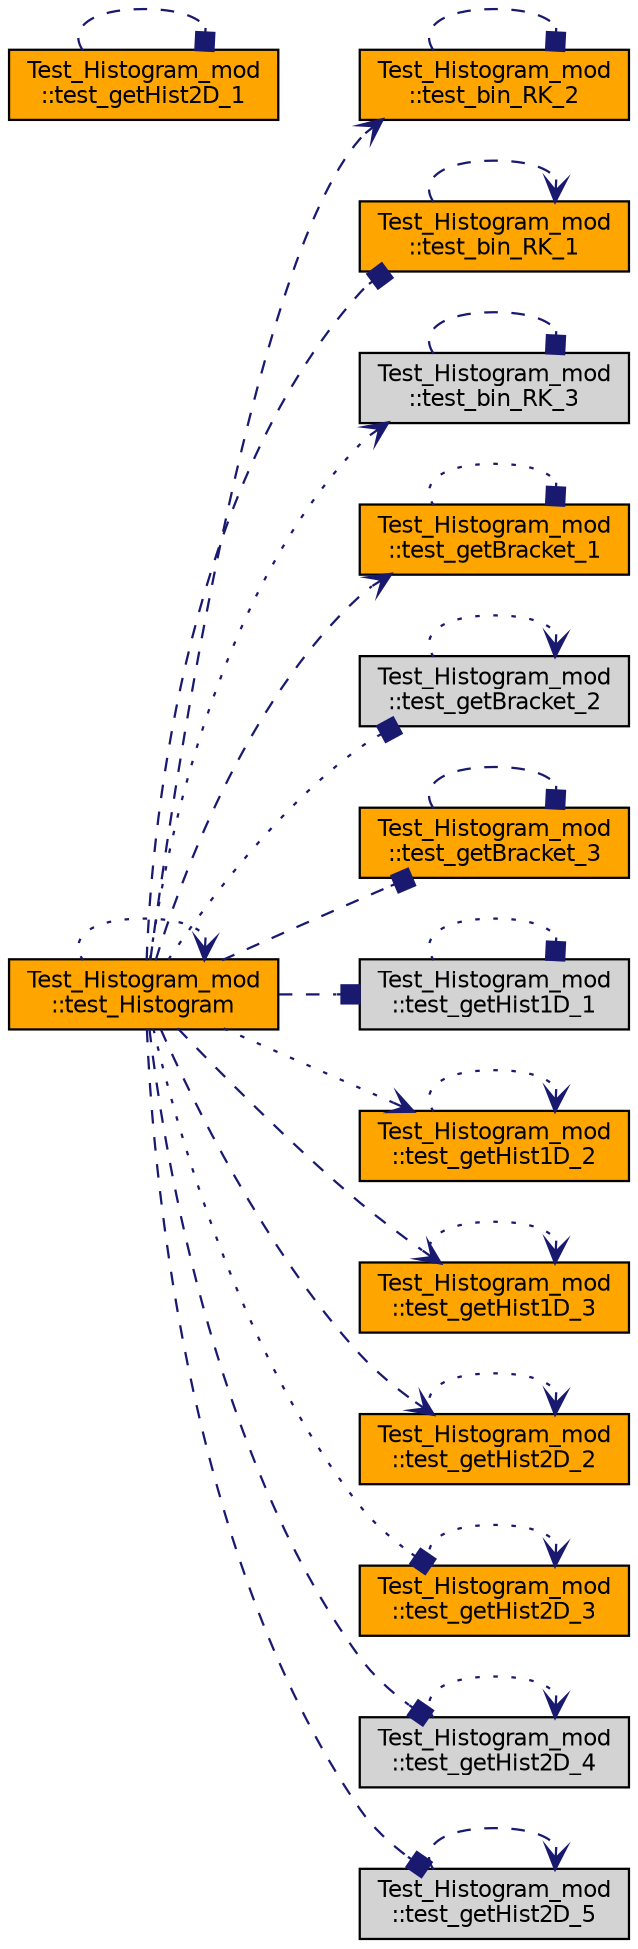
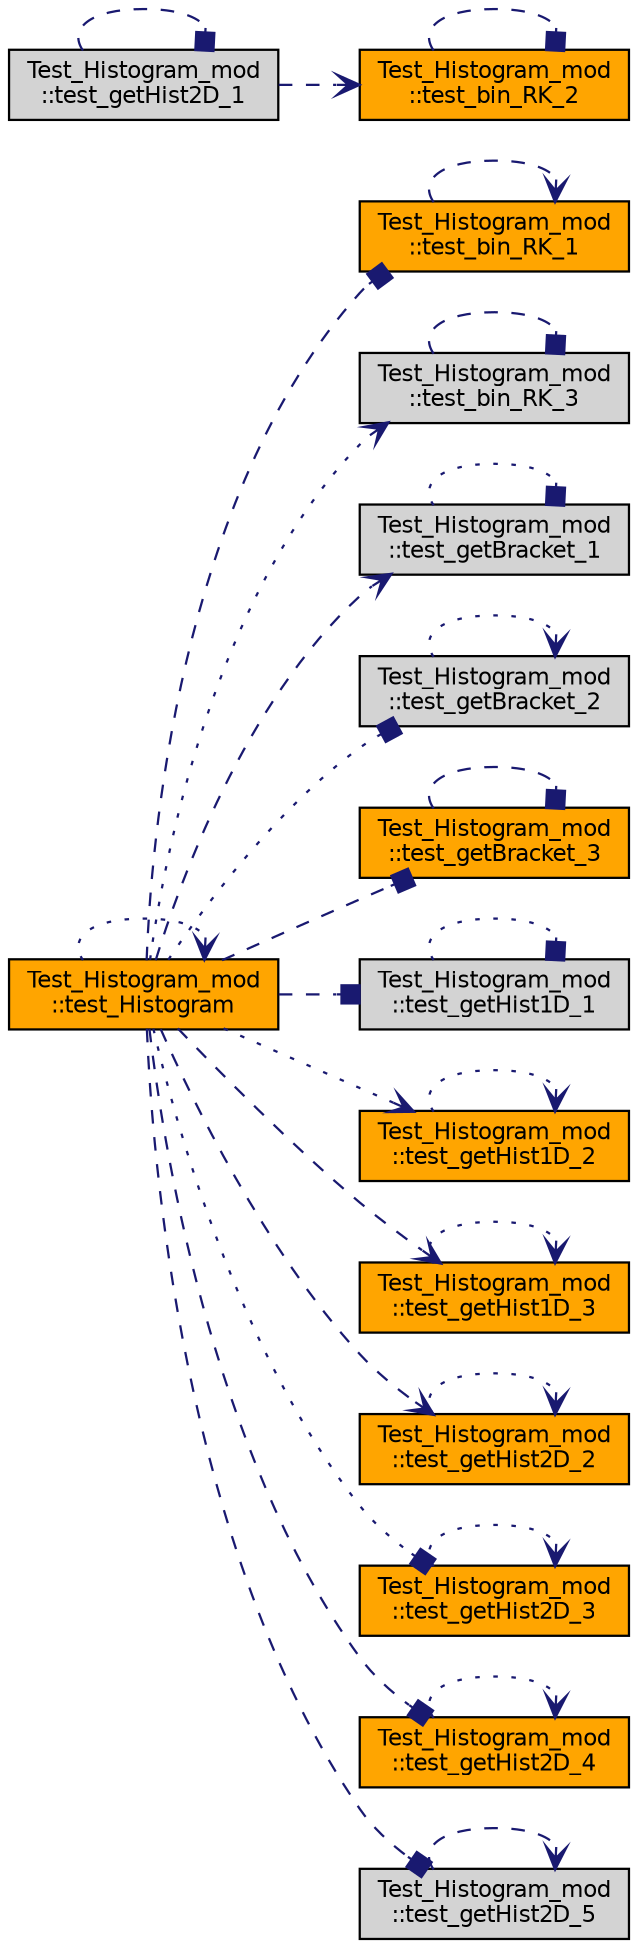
node "Test_Histogram_mod ::test_getHist2D_1": fillcolor orange -> lightgrey
edge "Test_Histogram_mod ::test_Histogram" -> "Test_Histogram_mod ::test_bin_RK_2": now "Test_Histogram_mod ::test_getHist2D_1" -> "Test_Histogram_mod ::test_bin_RK_2"
node "Test_Histogram_mod ::test_getBracket_1": fillcolor orange -> lightgrey
node "Test_Histogram_mod ::test_getHist2D_4": fillcolor lightgrey -> orange
